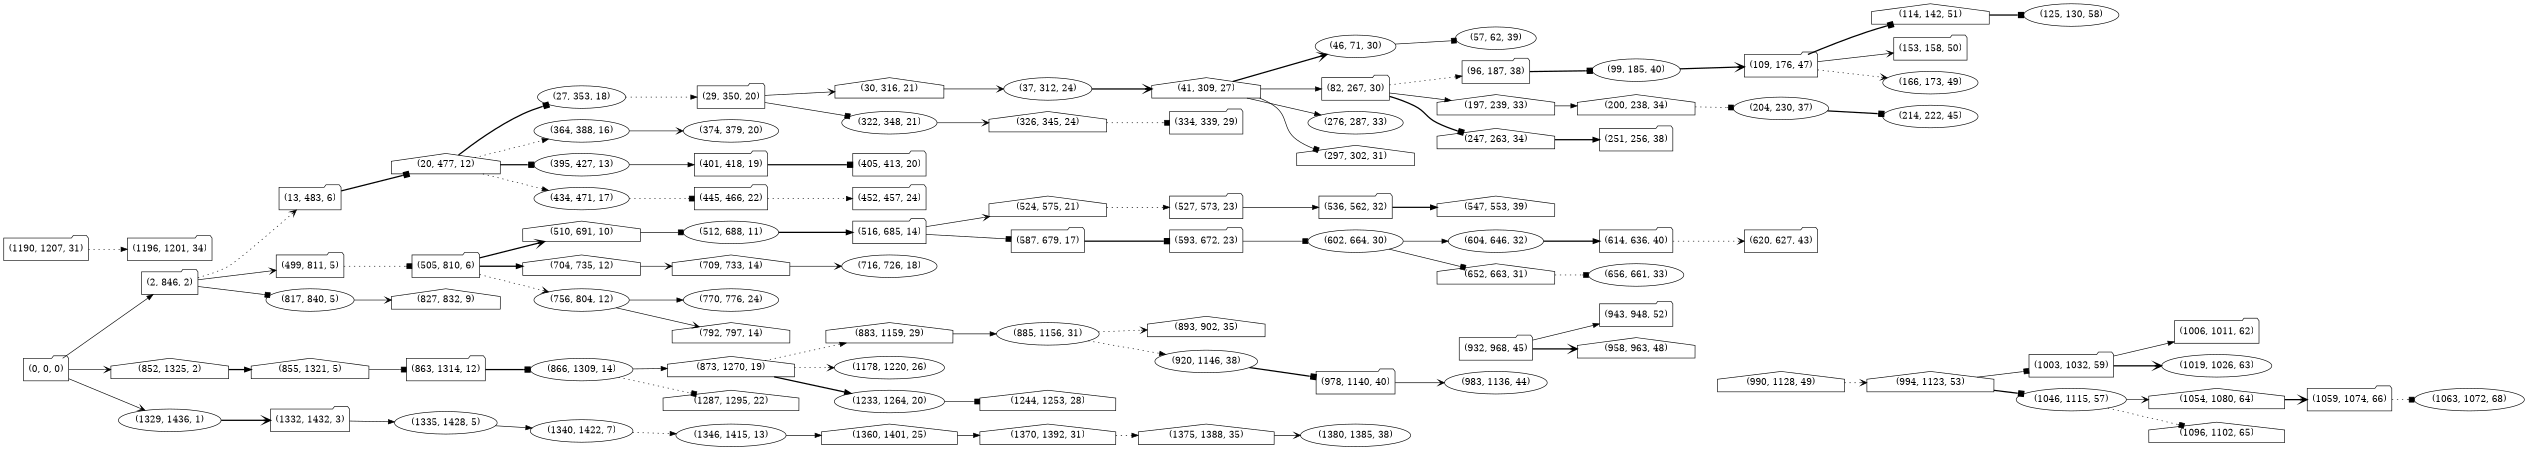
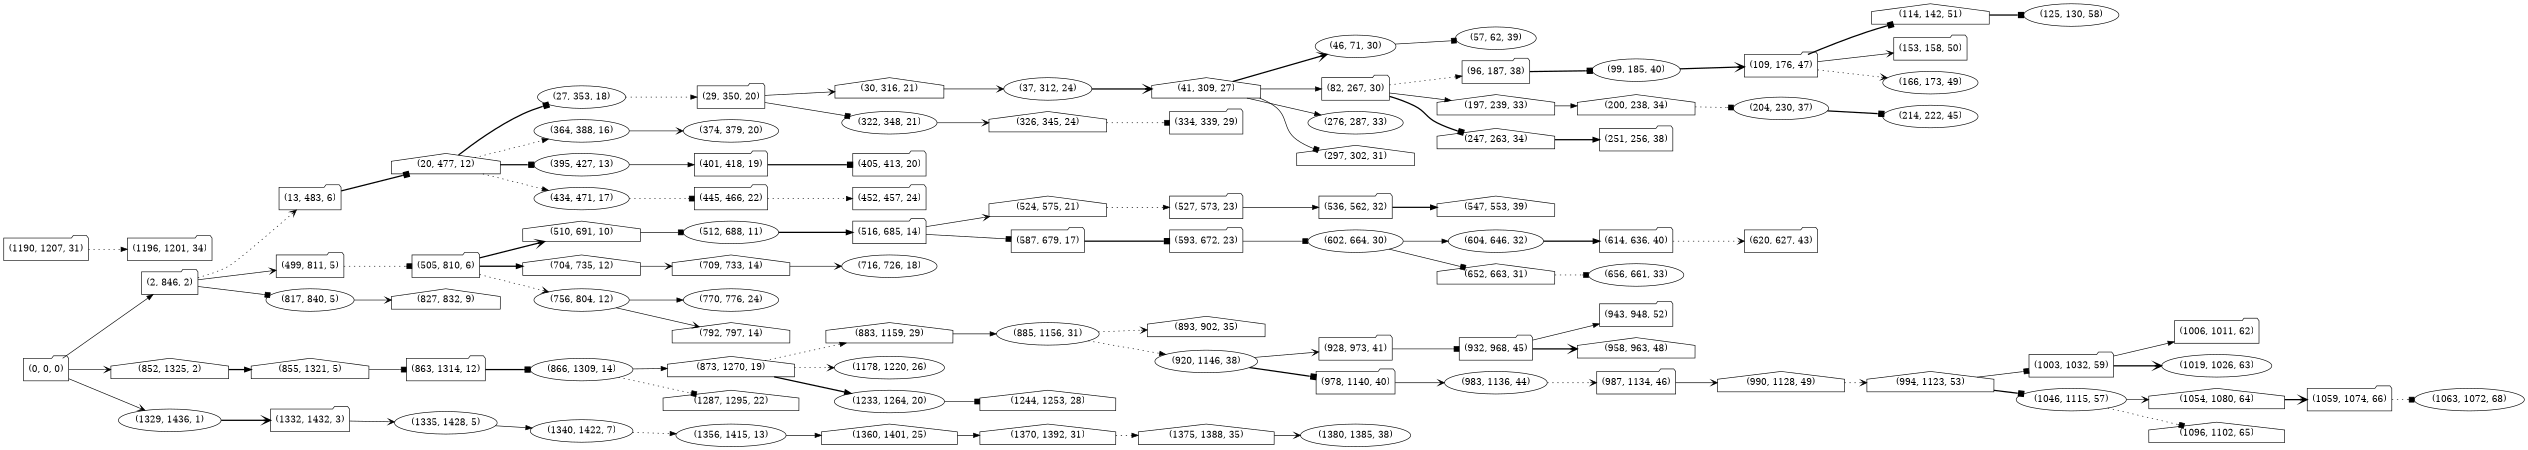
node "(928, 973, 41)": added
node "(987, 1134, 46)": added
edge "(1332, 1432, 3)" -> "(1335, 1428, 5)": arrowhead normal -> vee
node "(1346, 1415, 13)": label "(1346, 1415, 13)" -> "(1356, 1415, 13)"
